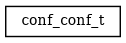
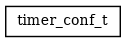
node "conf_conf_t": label "conf_conf_t" -> "timer_conf_t"
